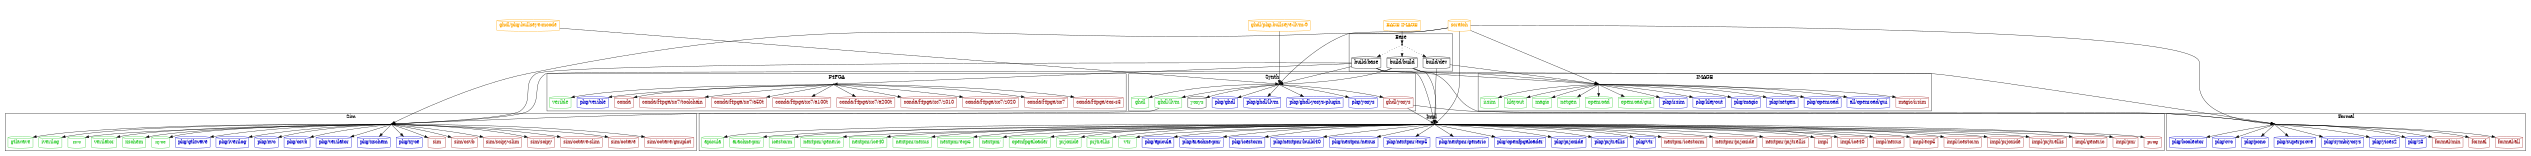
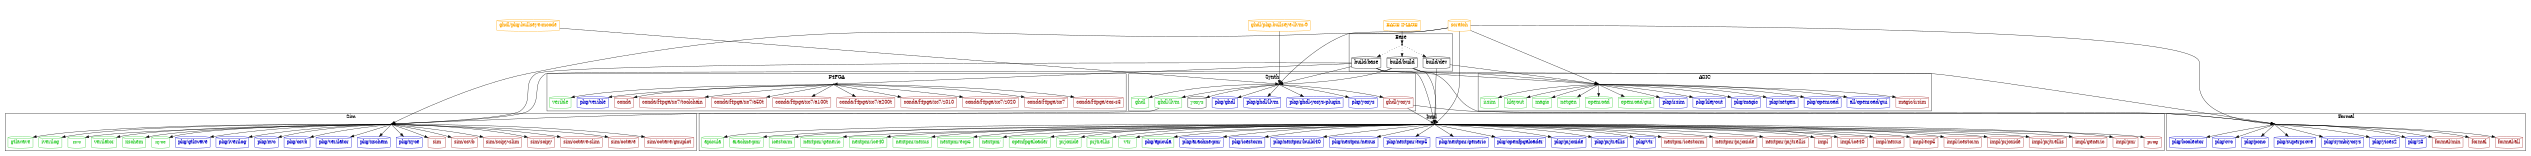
cluster "IMAGE": label "IMAGE" -> "ASIC"
node "pkg/apicula": color mediumblue -> limegreen
